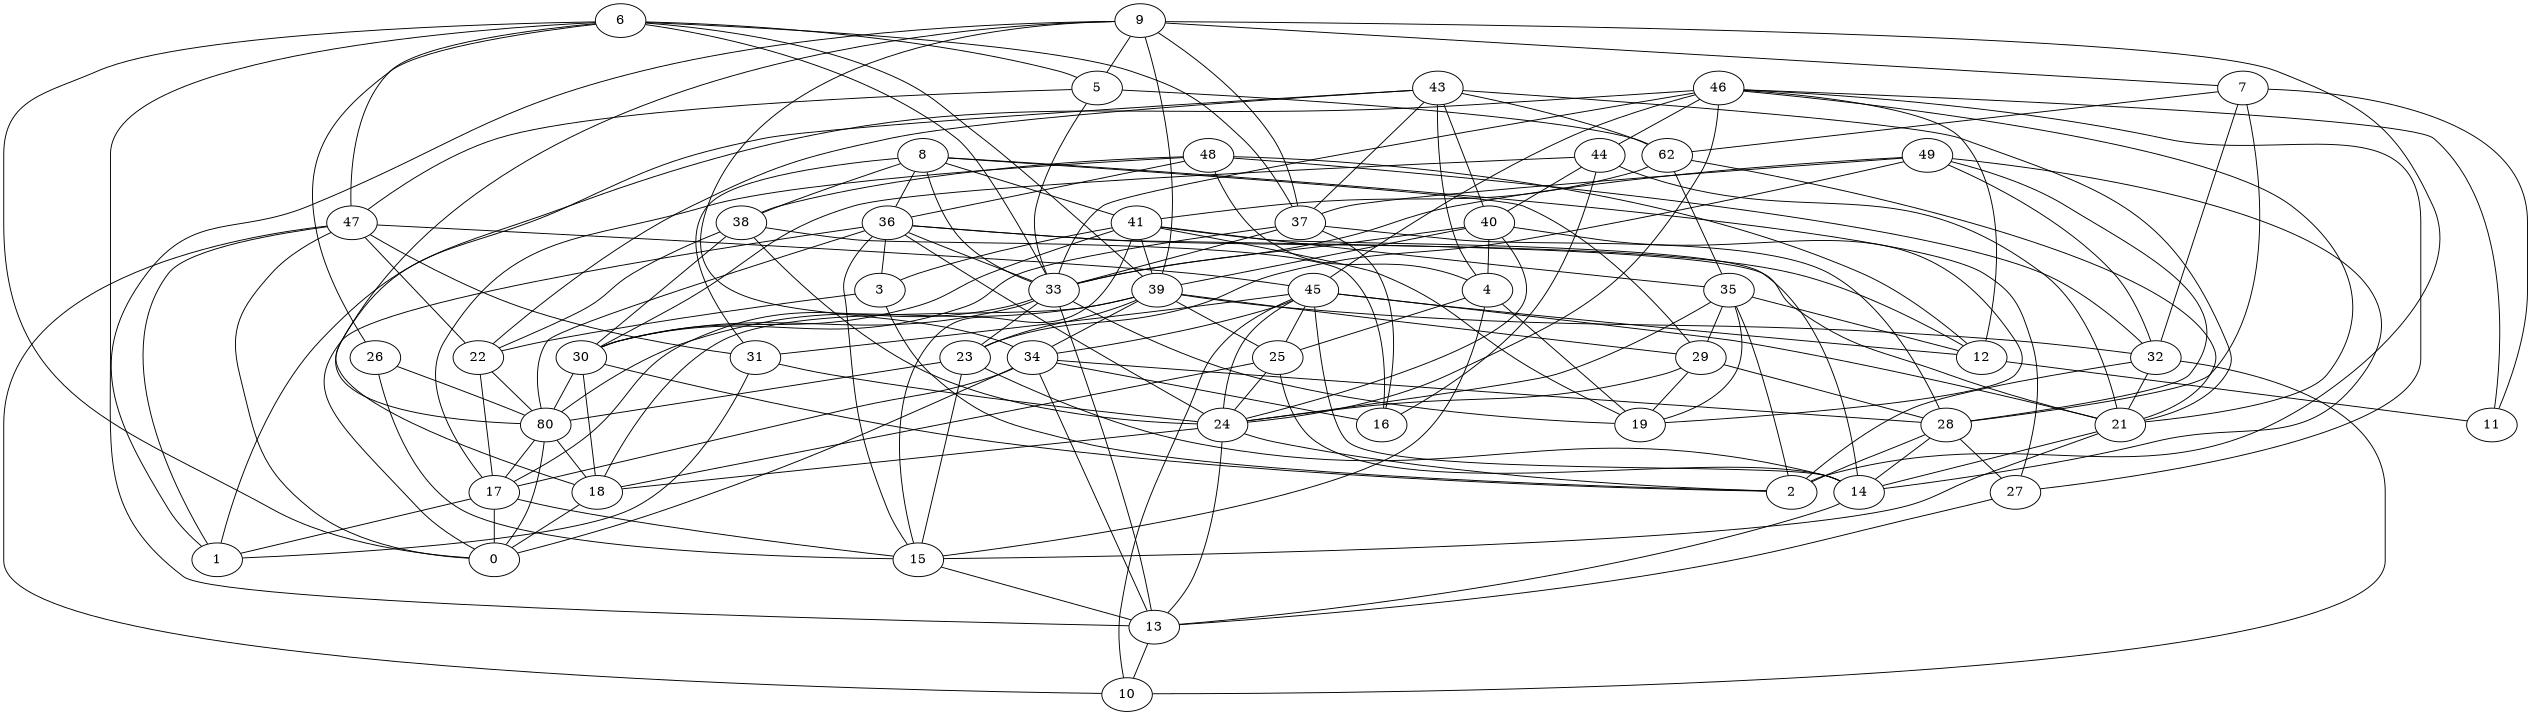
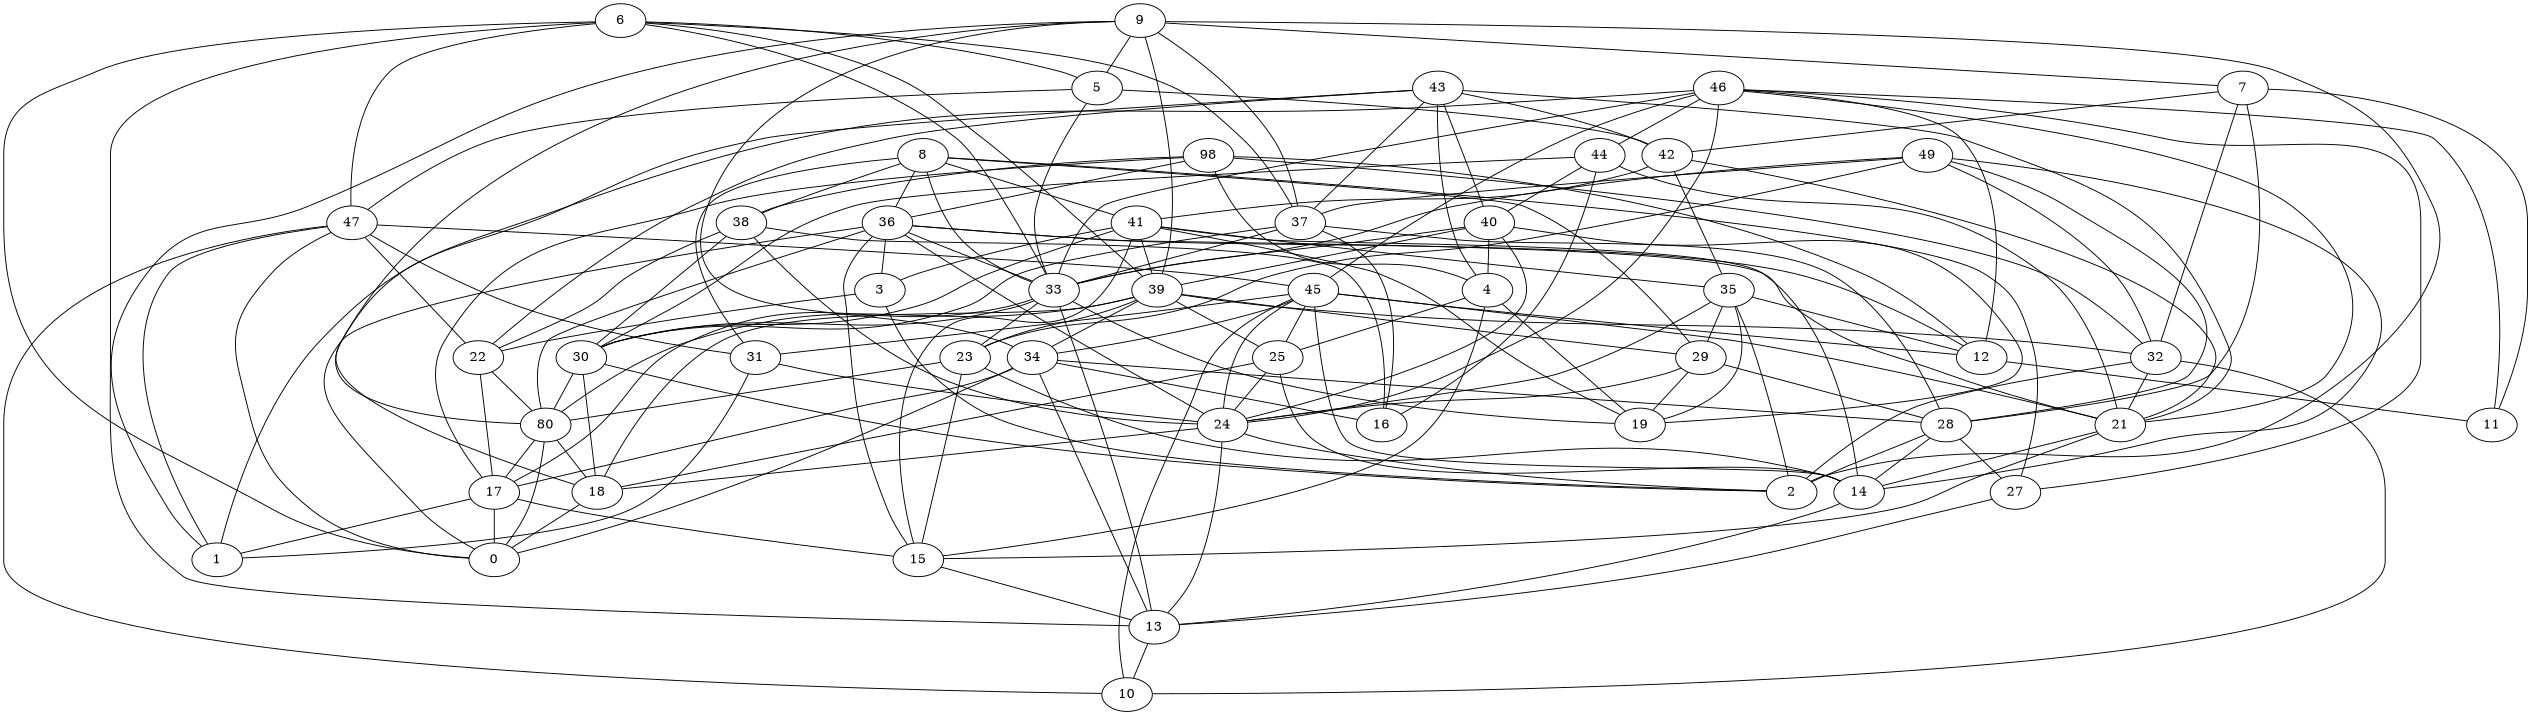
node "48": label "48" -> "98"
node "62": label "62" -> "42"
node "26": removed
